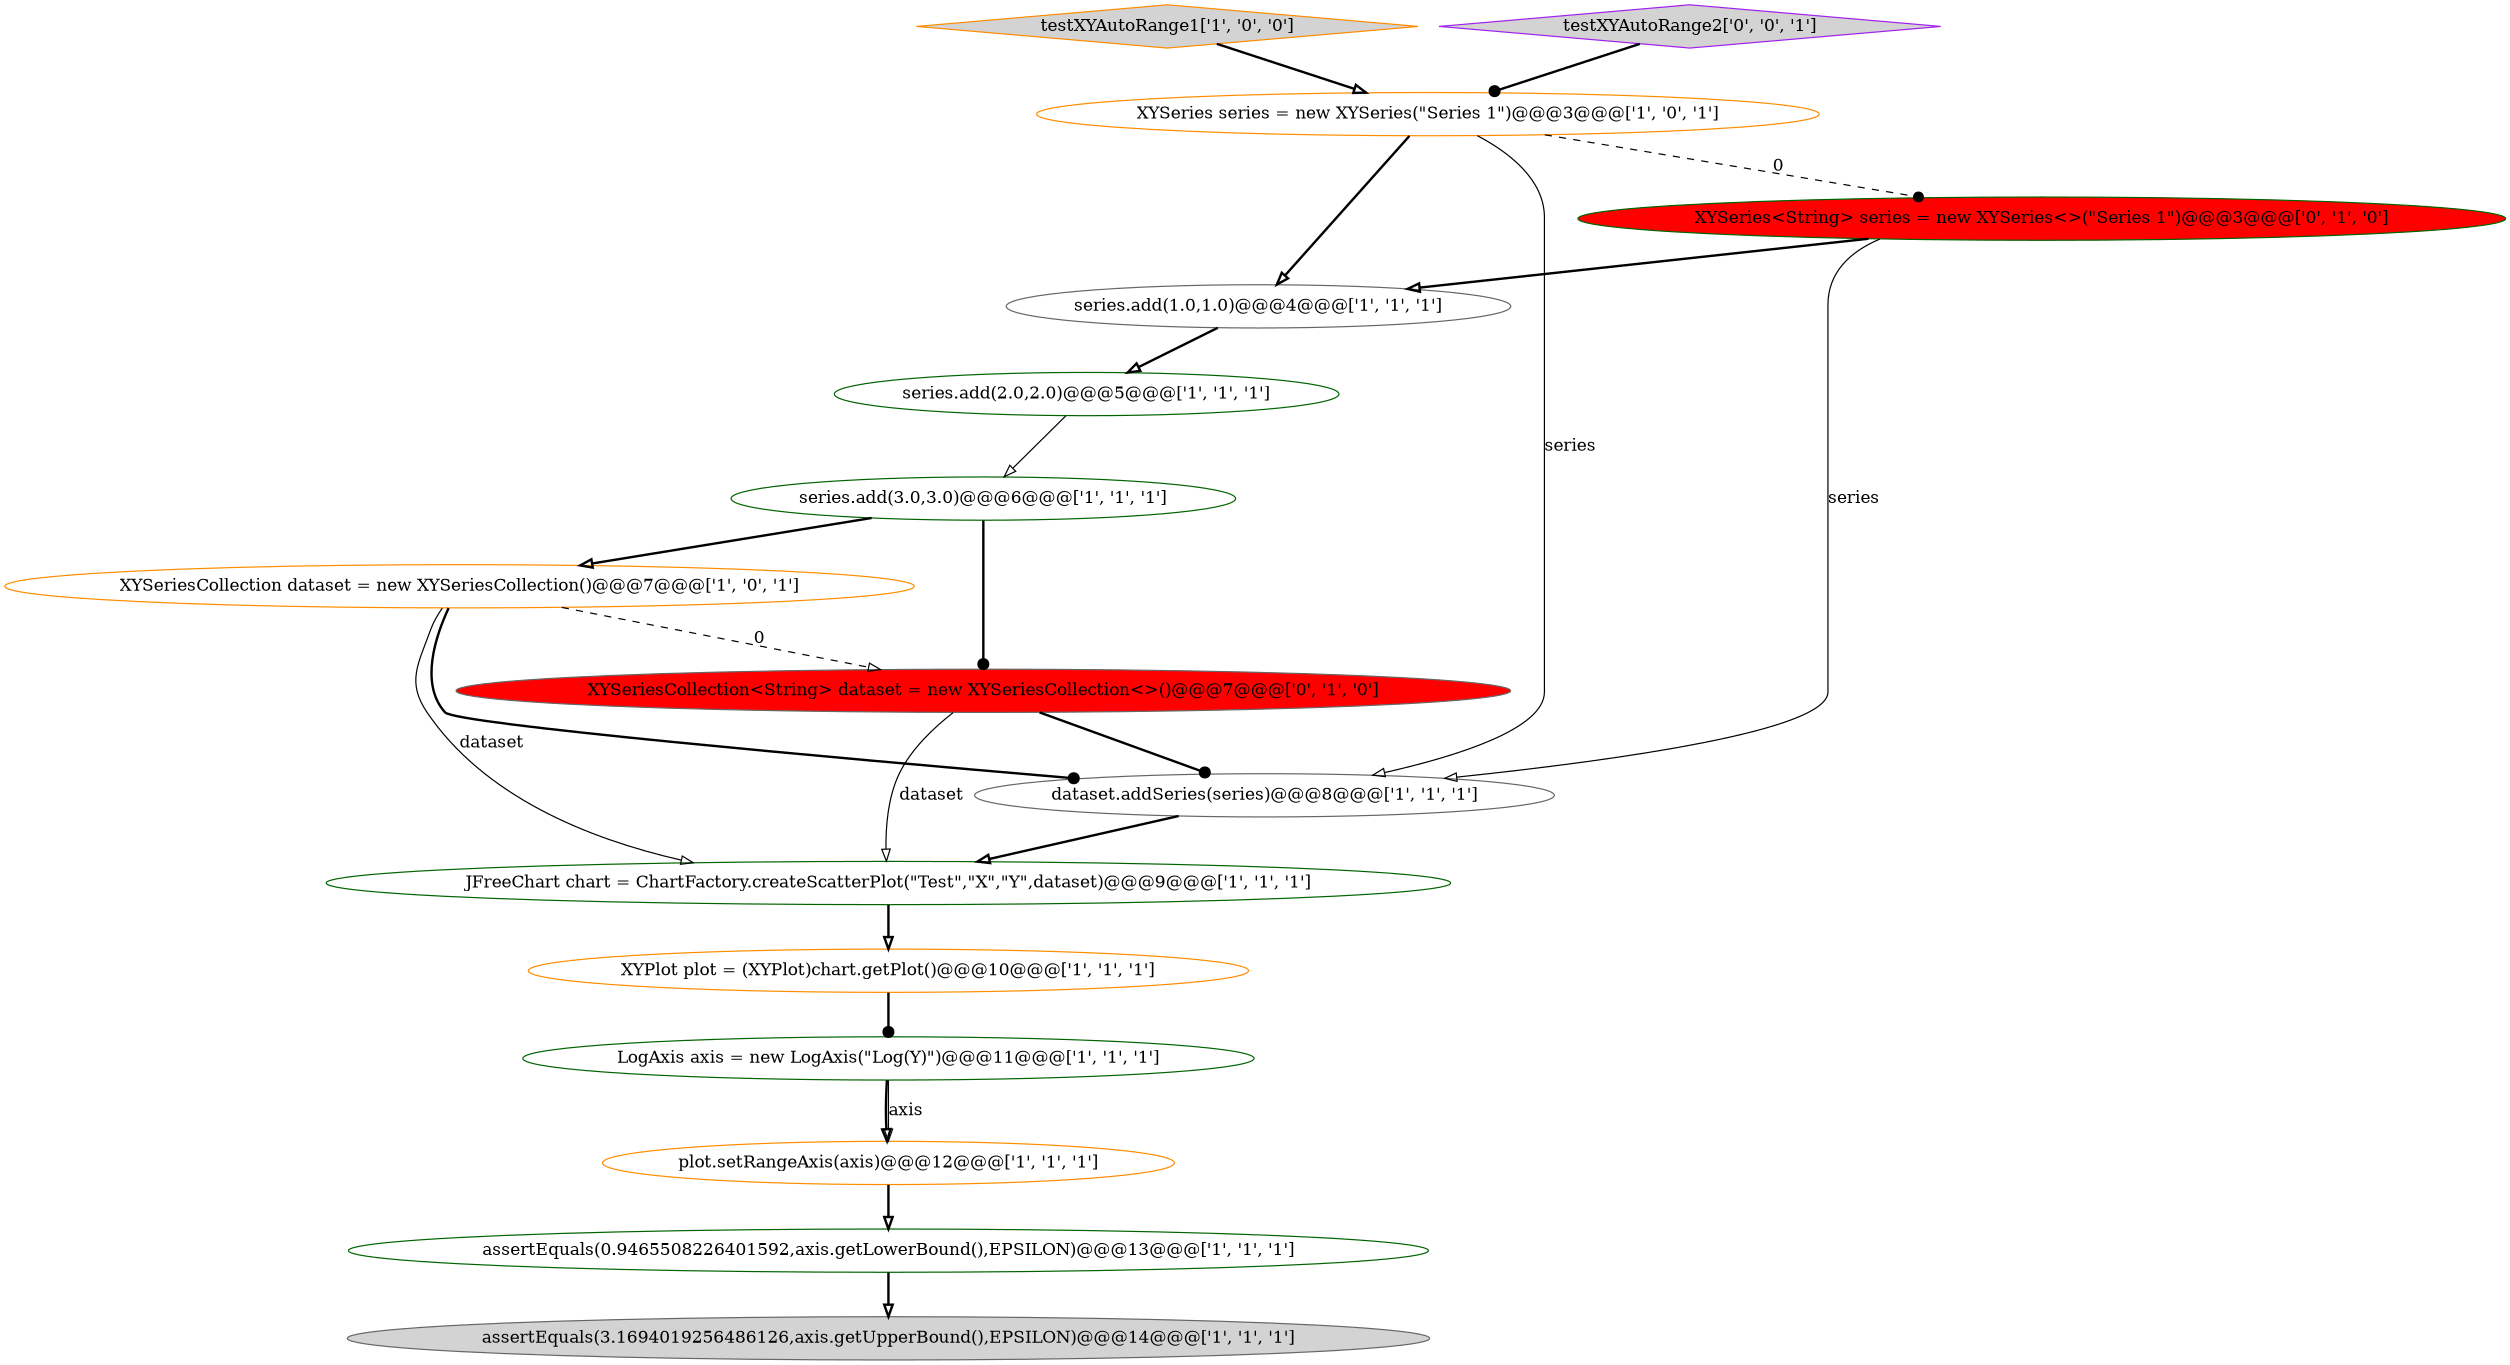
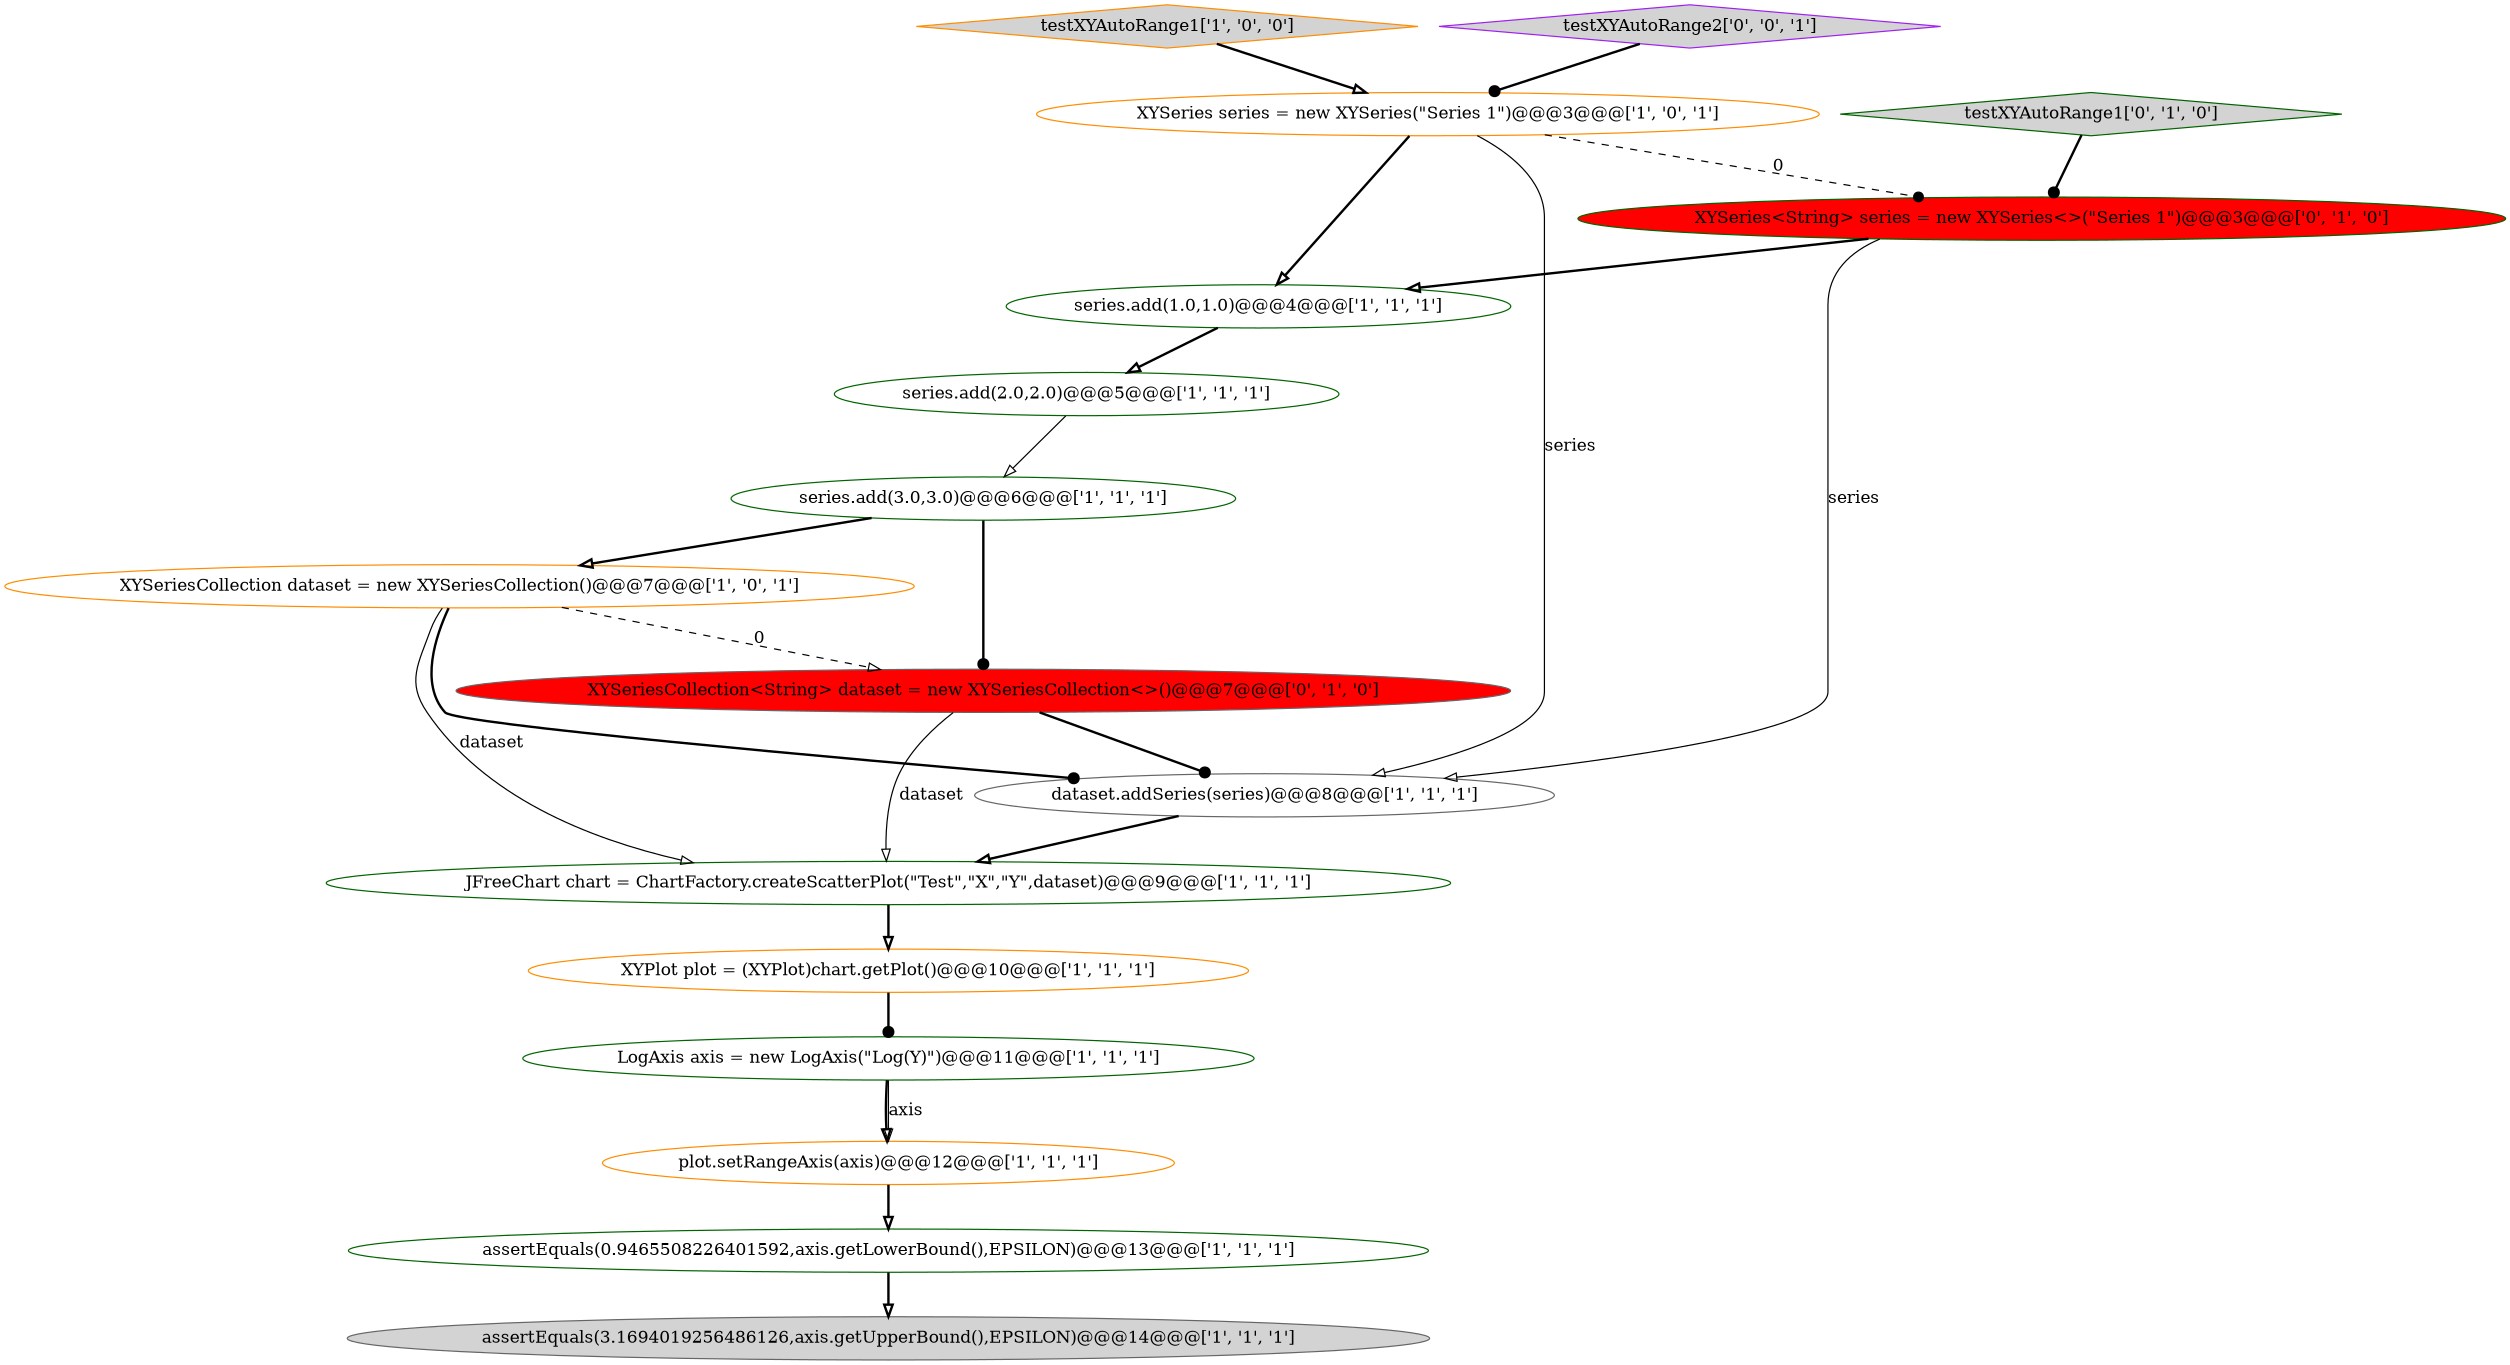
node "testXYAutoRange1['0', '1', '0']": added
node "series.add(1.0,1.0)@@@4@@@['1', '1', '1']": color gray40 -> darkgreen
